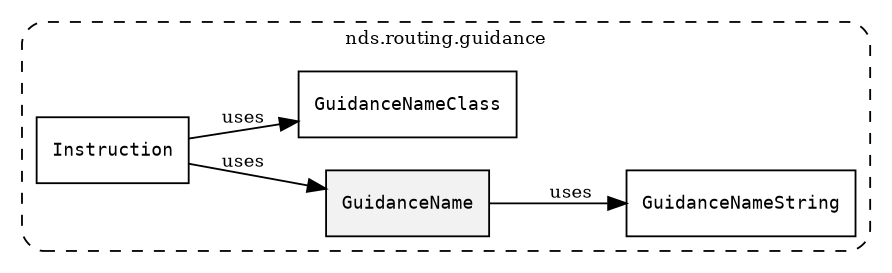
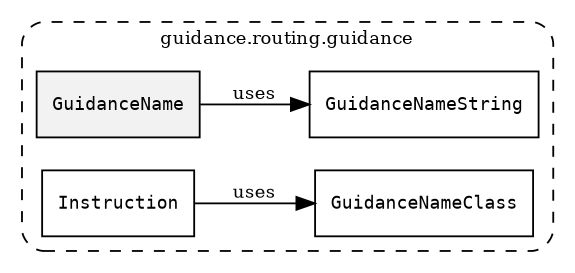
cluster "nds.routing.guidance": label "nds.routing.guidance" -> "guidance.routing.guidance"
edge "Instruction" -> "GuidanceName": removed, label "uses"
